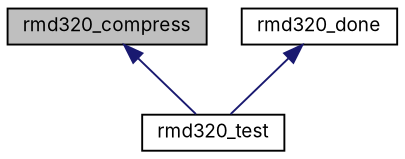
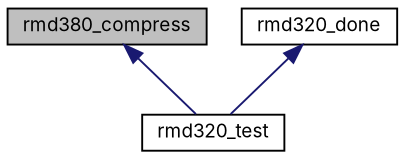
node "rmd320_compress": label "rmd320_compress" -> "rmd380_compress"
